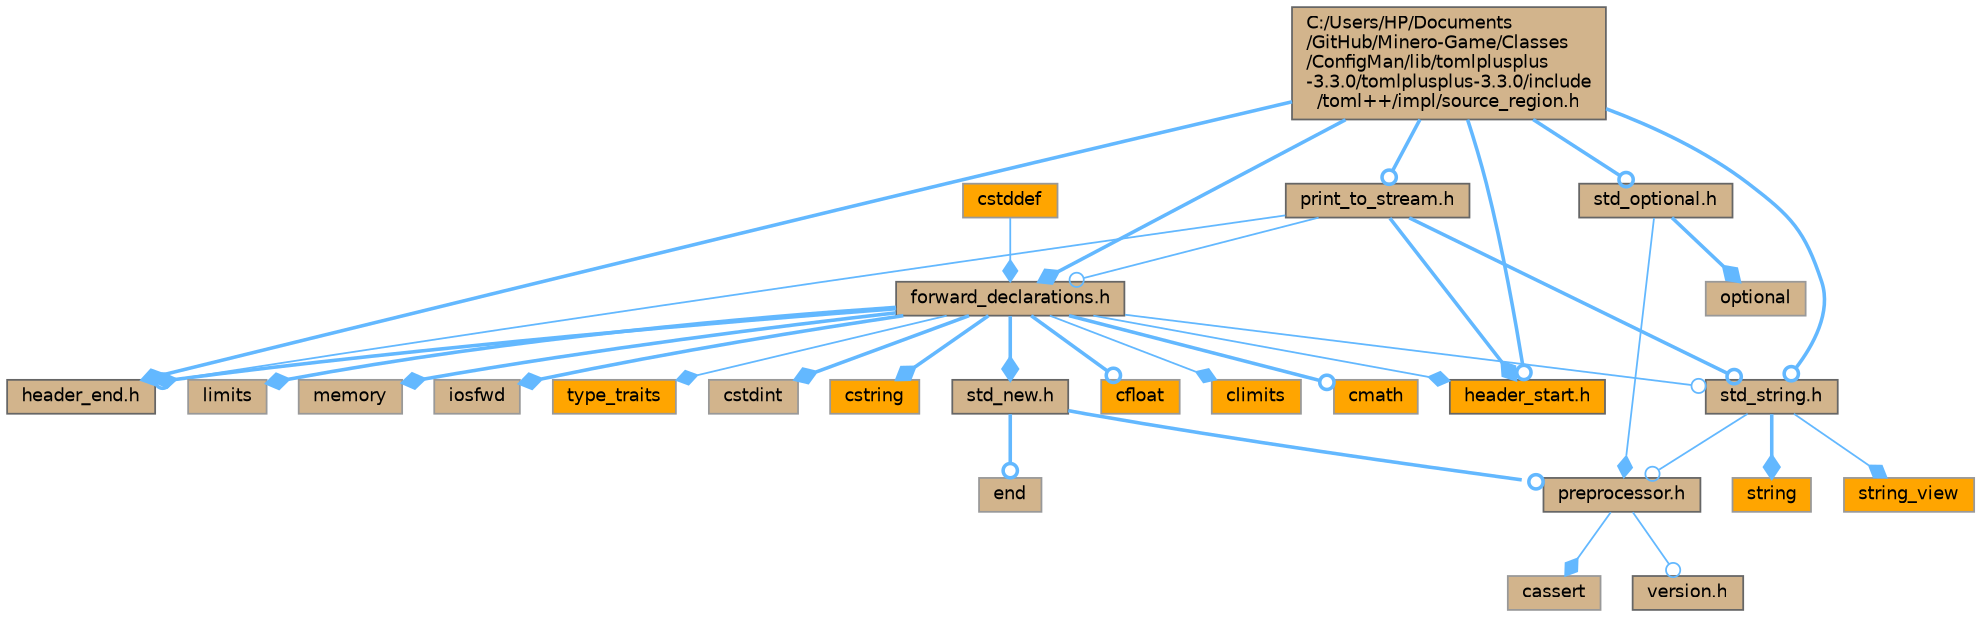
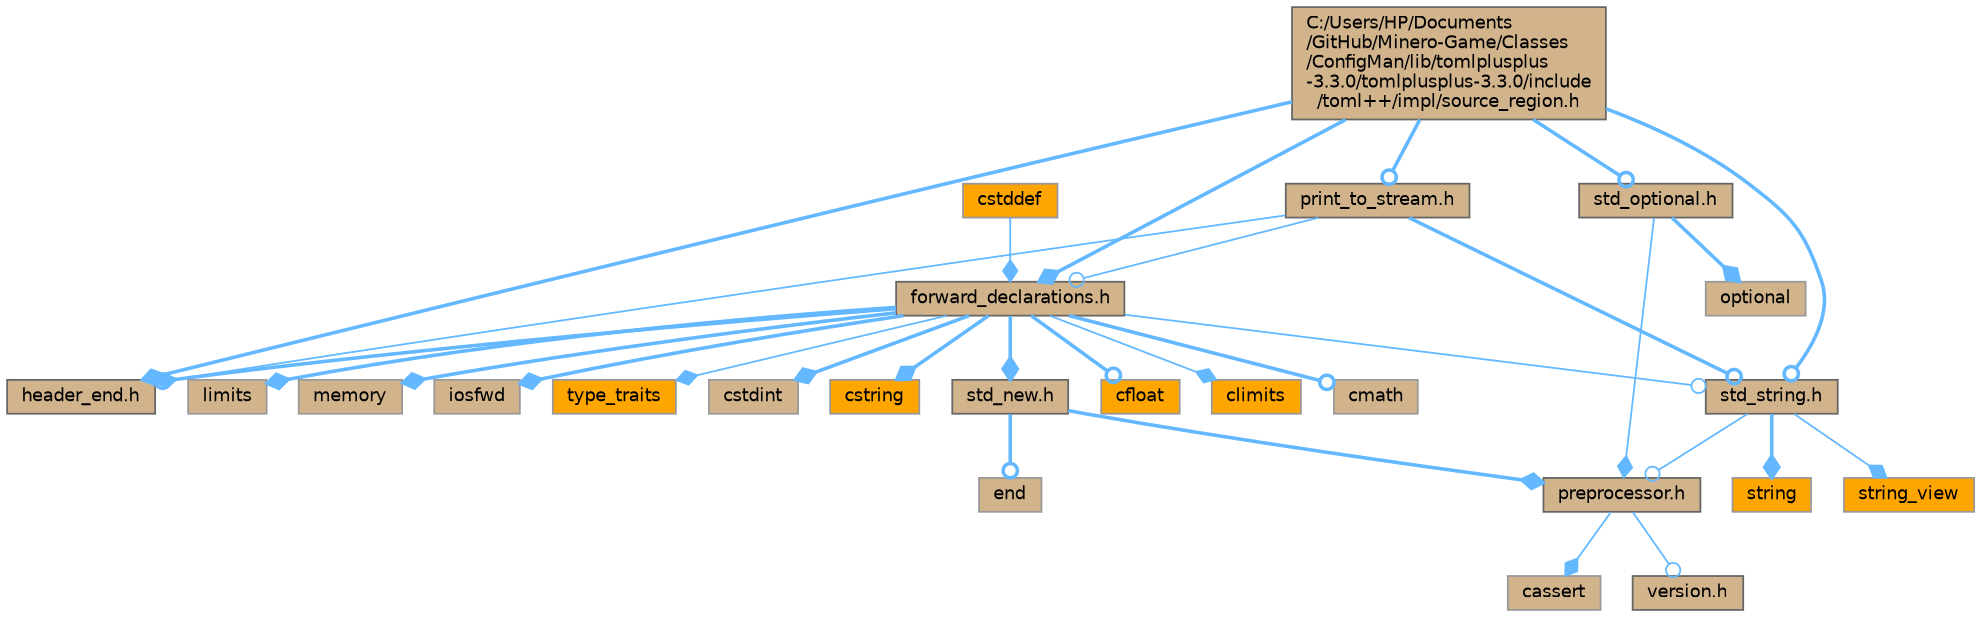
node "cmath": fillcolor orange -> tan
node "header_start.h": removed
edge "std_new.h" -> "preprocessor.h": arrowhead odot -> diamond
